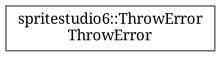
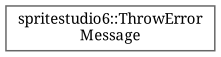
node "spritestudio6::ThrowError ThrowError": label "spritestudio6::ThrowError ThrowError" -> "spritestudio6::ThrowError Message"
